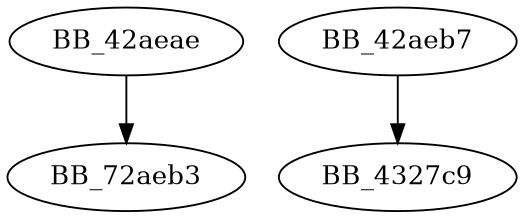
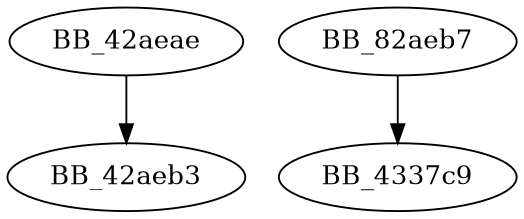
node "BB_42aeb7": label "BB_42aeb7" -> "BB_82aeb7"
node "BB_72aeb3": label "BB_72aeb3" -> "BB_42aeb3"
node "BB_4327c9": label "BB_4327c9" -> "BB_4337c9"
